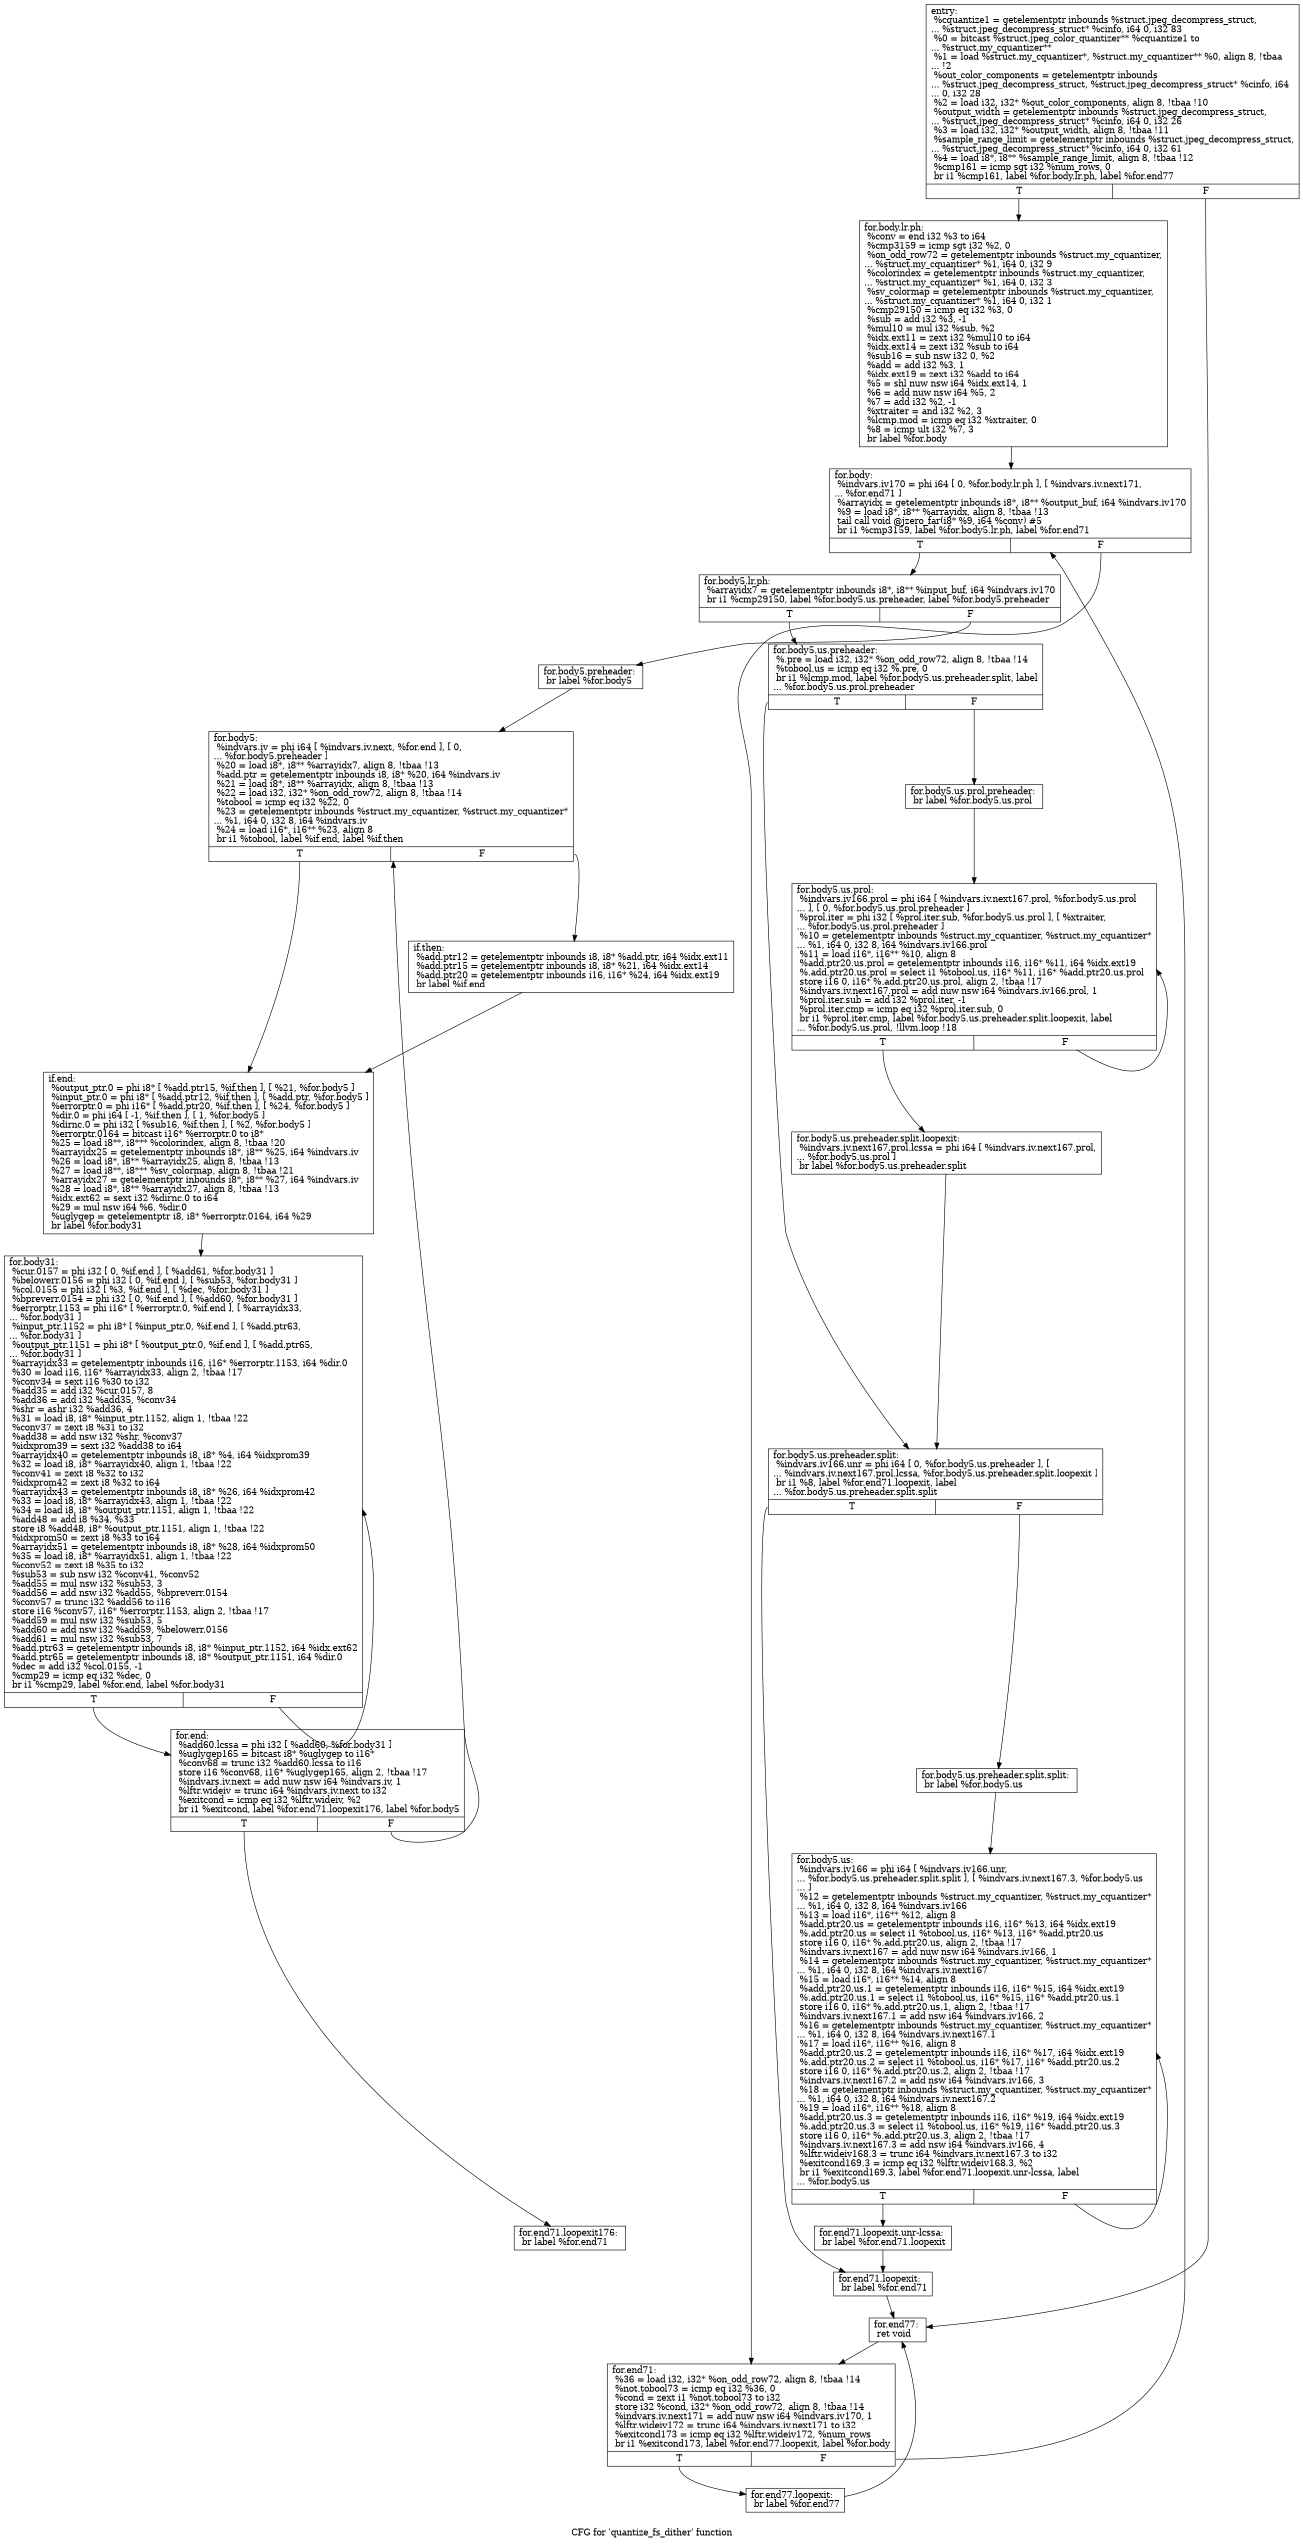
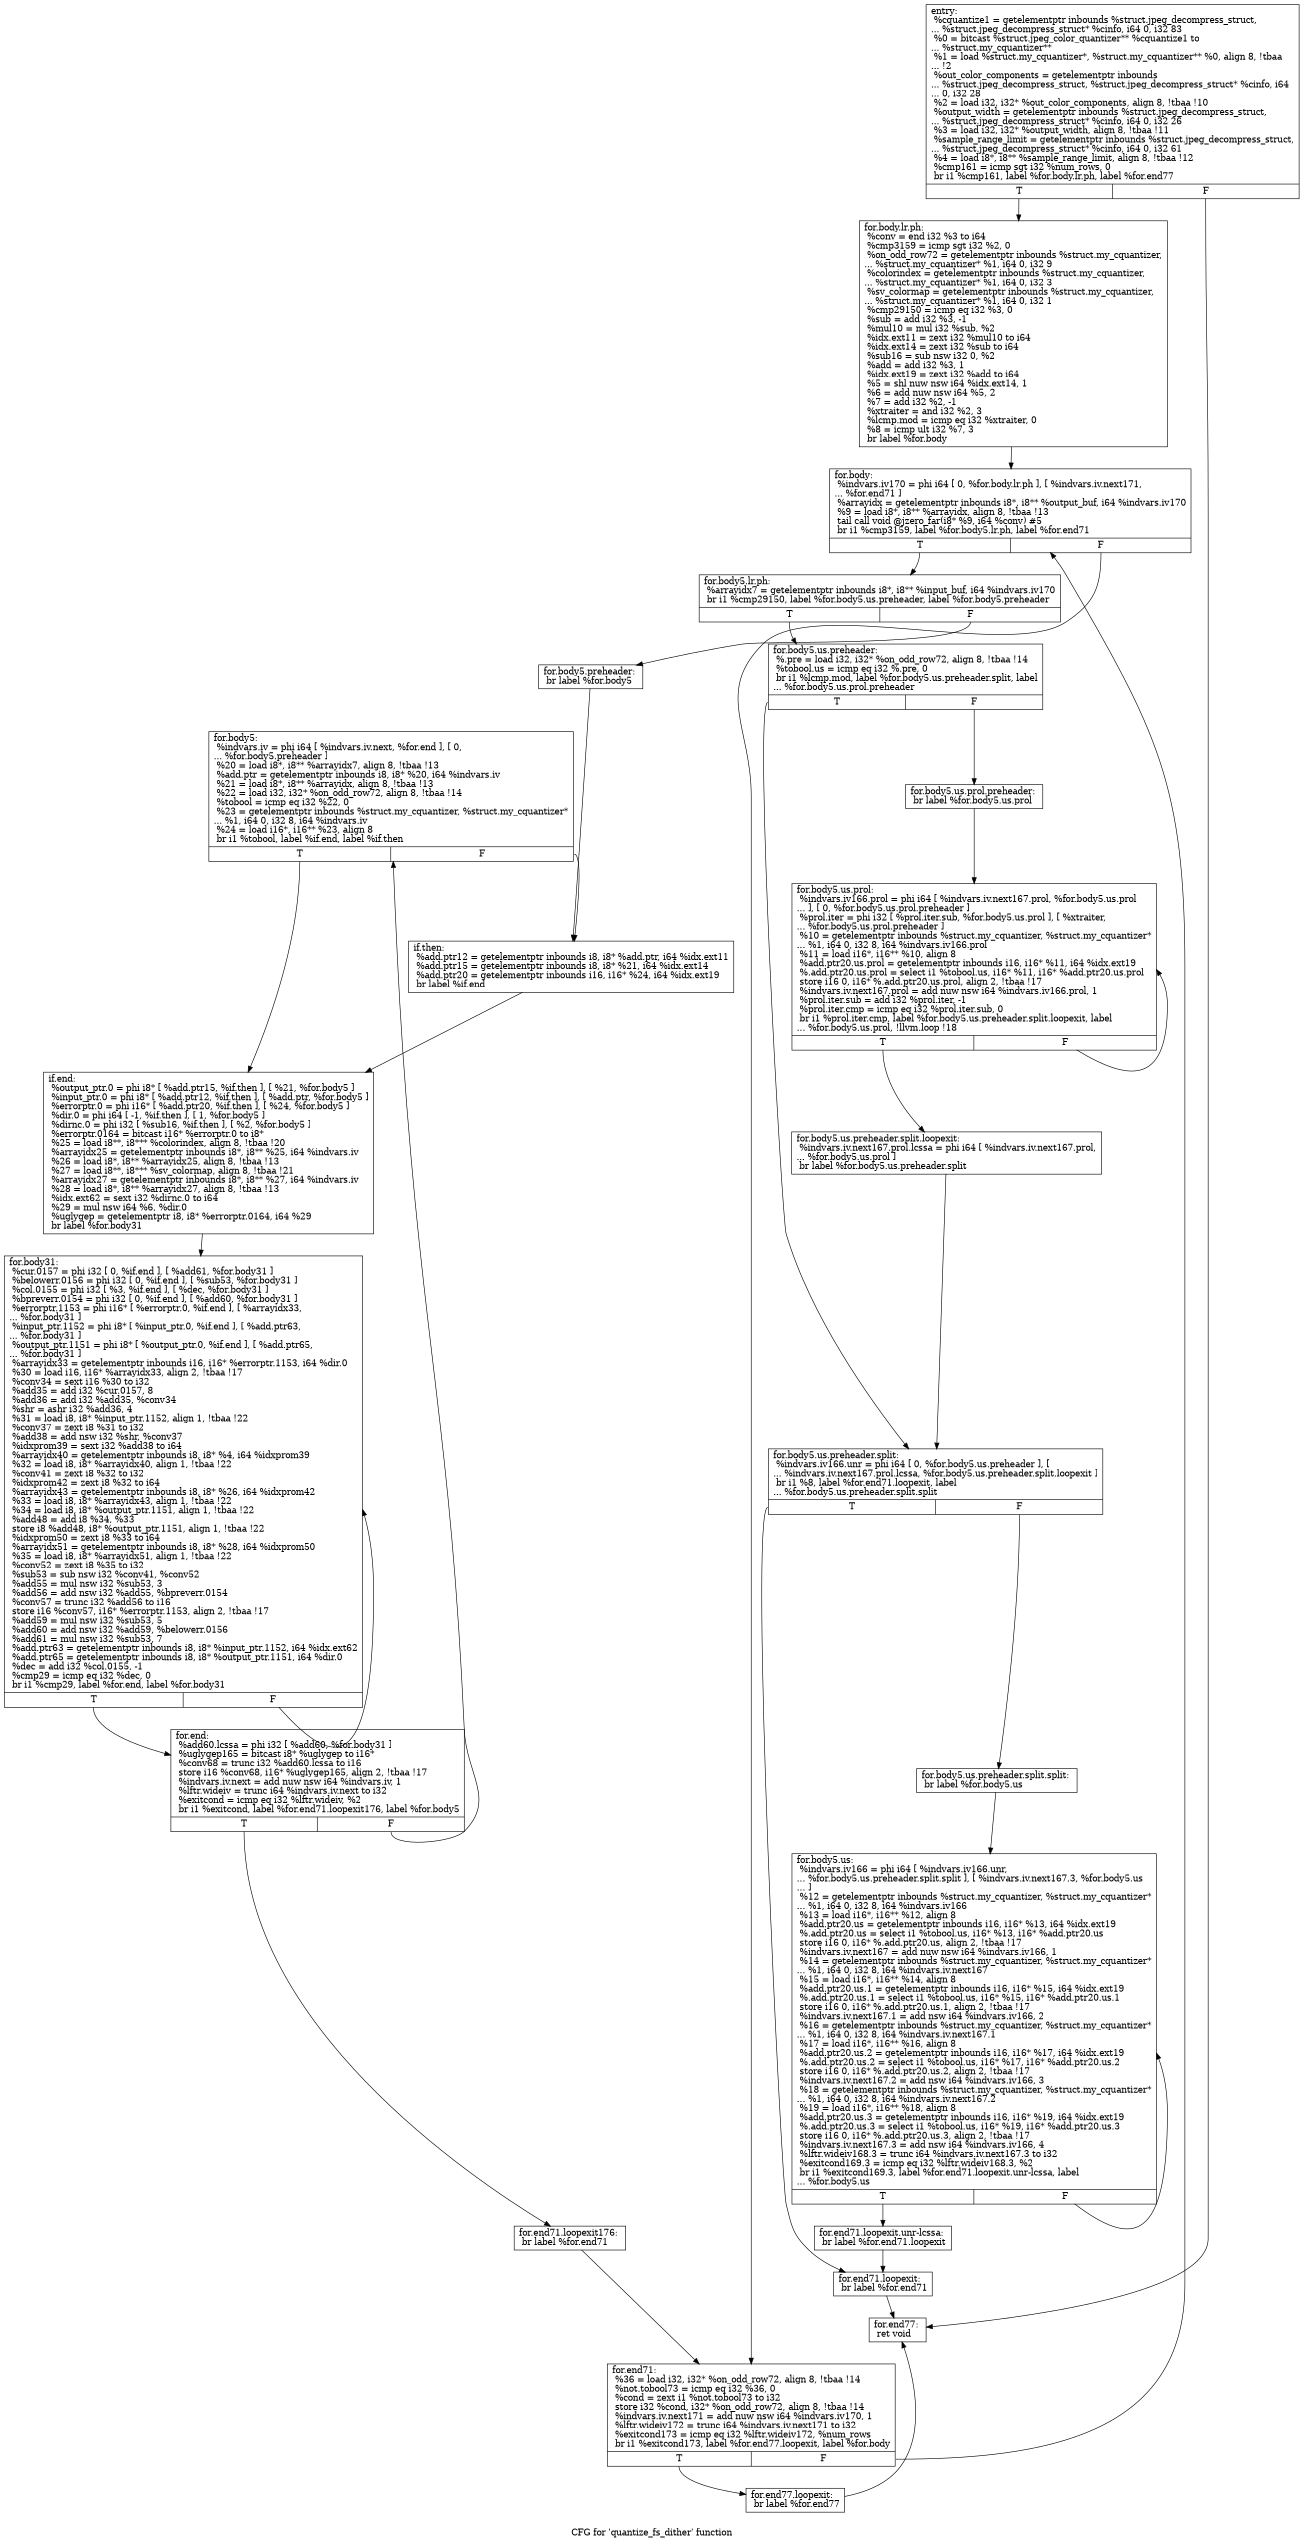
edge "for.body5.preheader:" -> "for.body5:": now "for.body5.preheader:" -> "if.then:"
edge "for.end77:" -> "for.end71:": now "for.end71.loopexit176:" -> "for.end71:"
